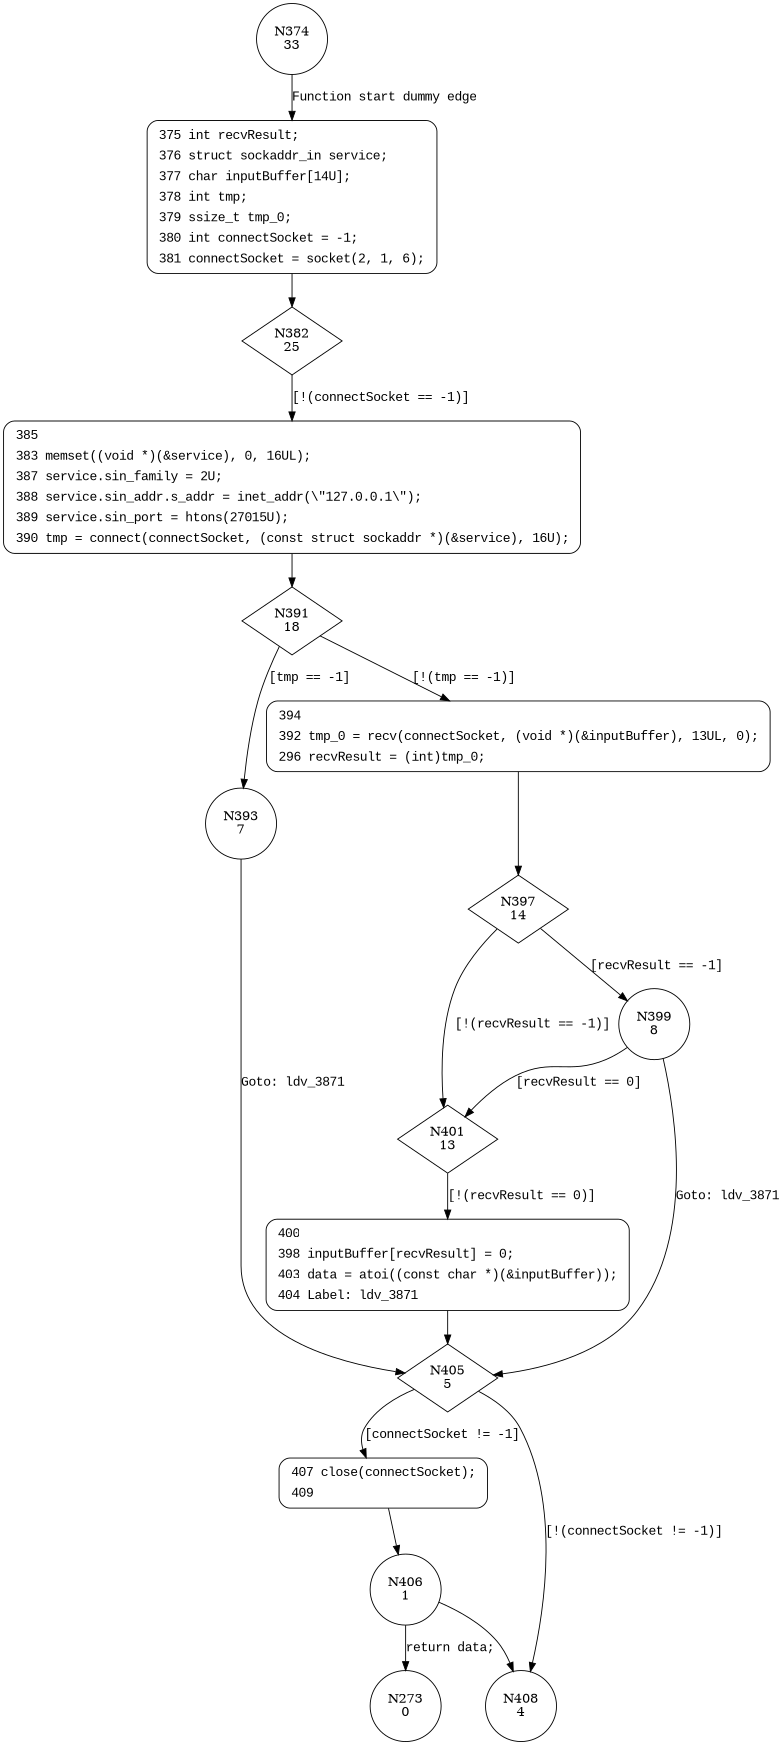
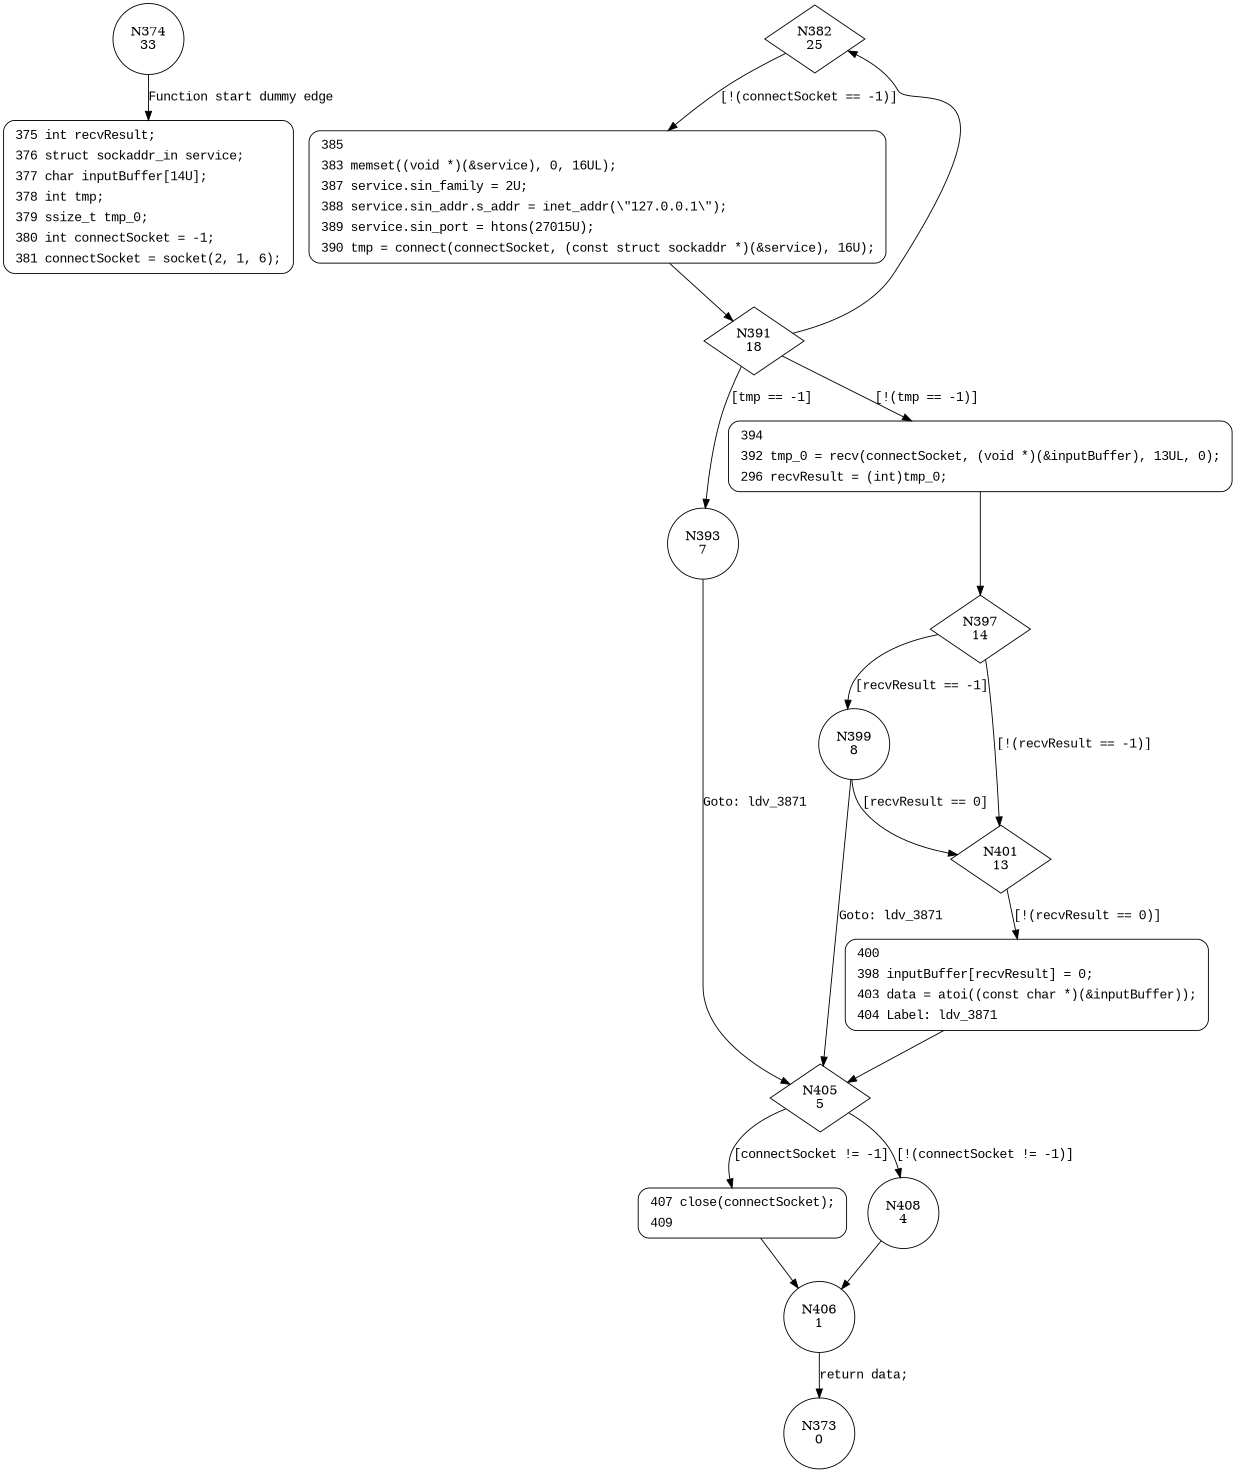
edge "375" -> "N382 25": now "N391 18" -> "N382 25"
edge "N406 1" -> "N408 4": reversed
node "N273 0": label "N273 0" -> "N373 0"
